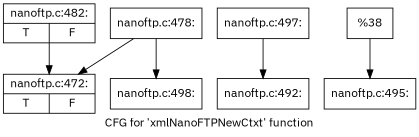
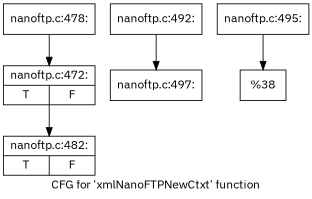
edge "nanoftp.c:482:" -> "nanoftp.c:472:": reversed
edge "nanoftp.c:497:" -> "nanoftp.c:492:": reversed
edge "%38" -> "nanoftp.c:495:": reversed
node "nanoftp.c:498:": removed
